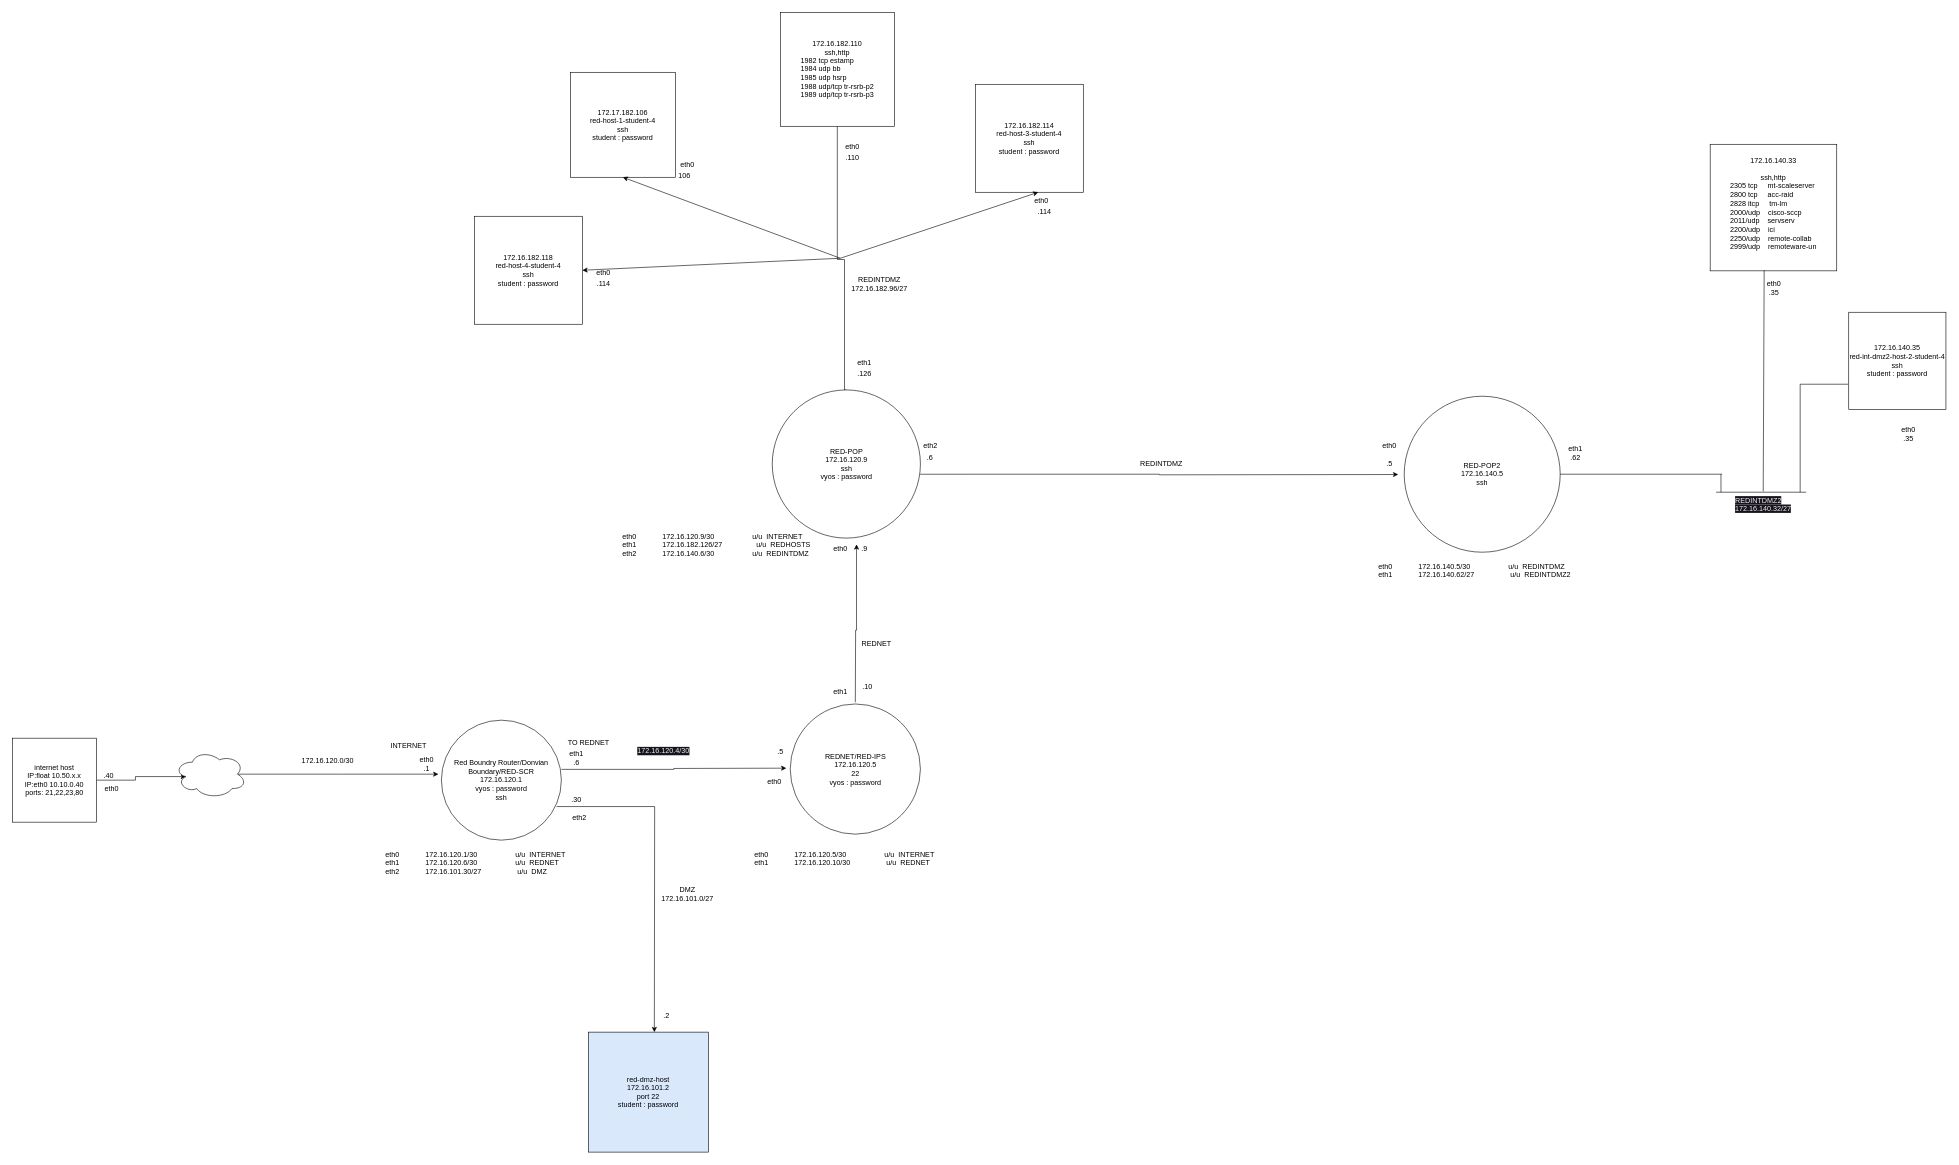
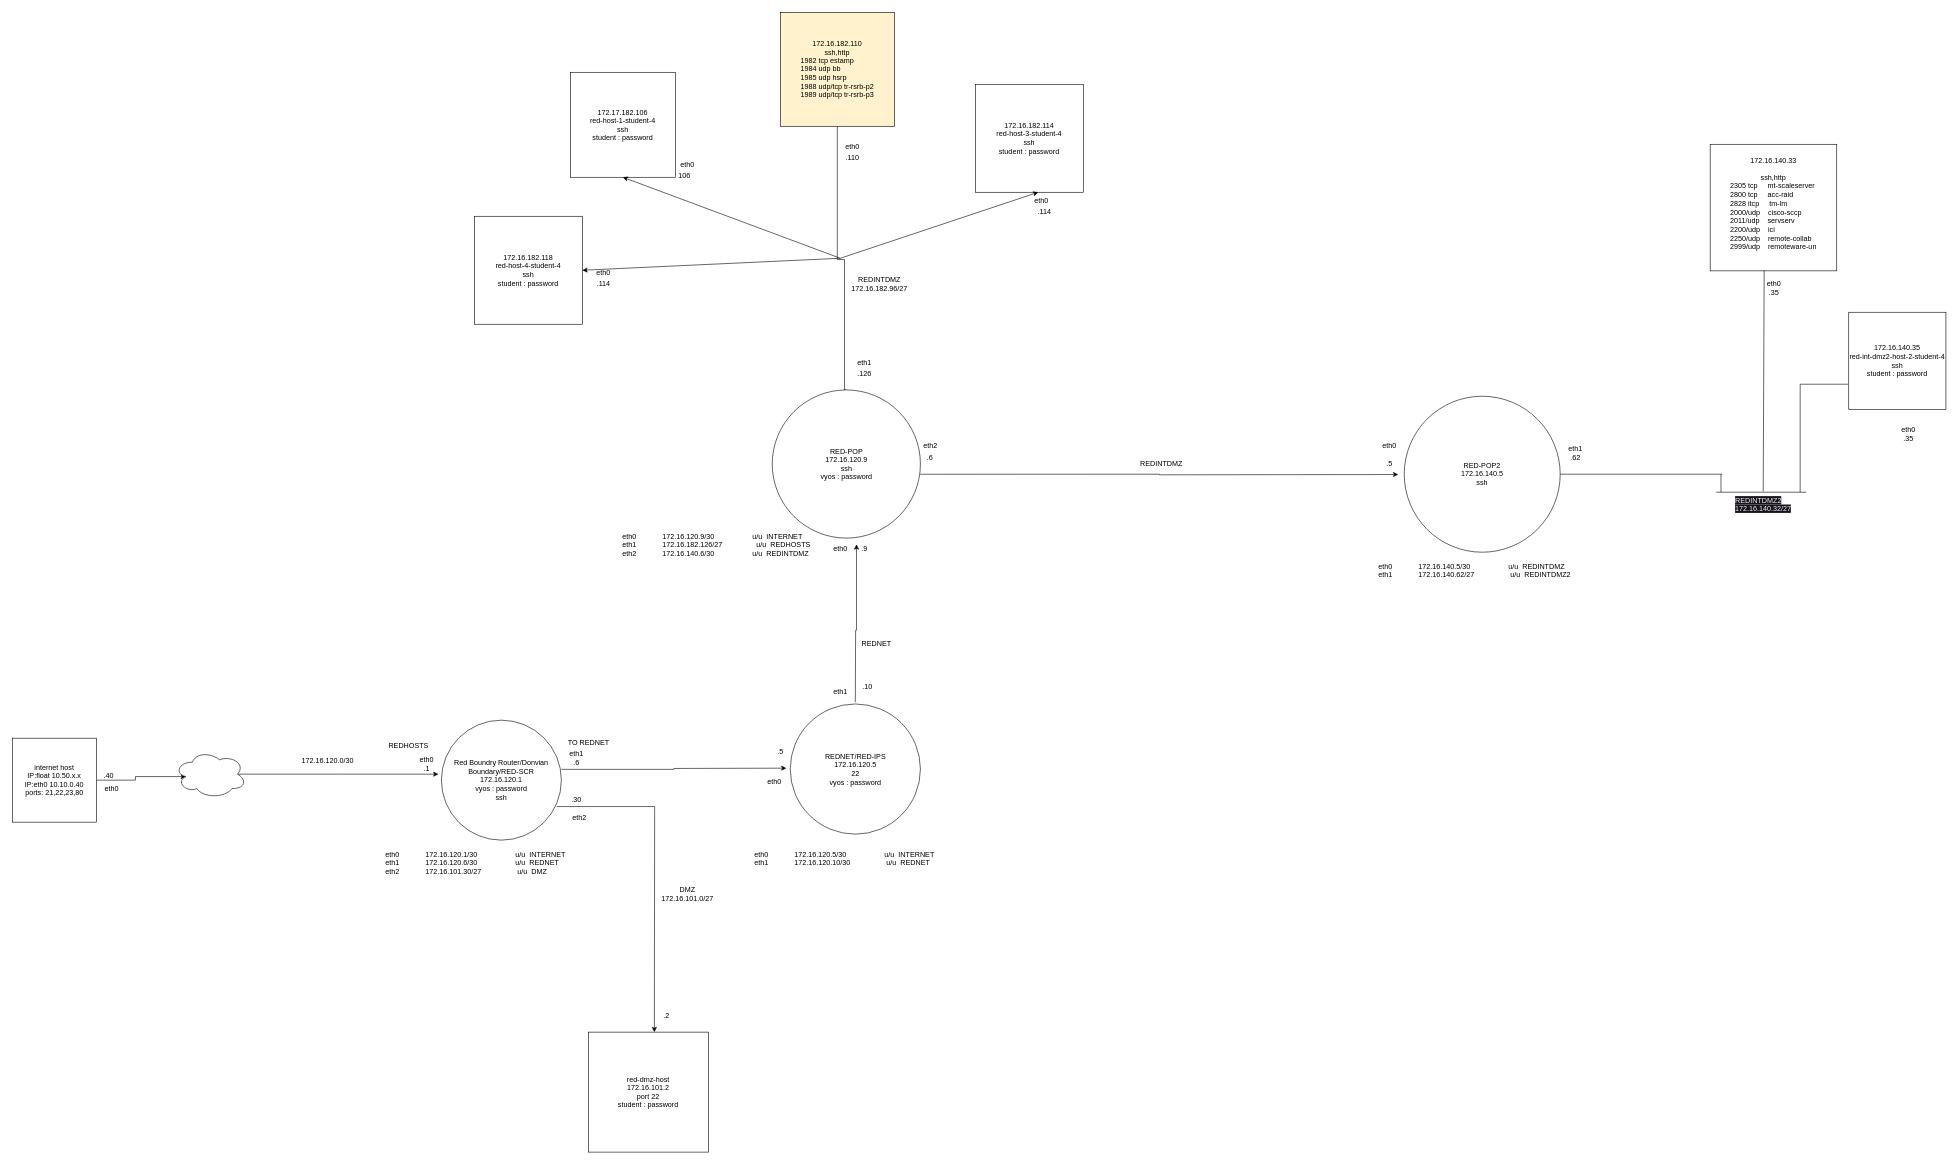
node "172.16.182.110 ssh,http 1982 tcp estamp 1984 udp bb 1985 udp hsrp 1988 udp/tcp tr-rsrb-p2 1989 udp/tcp tr-rsrb-p3": fillcolor #ffffff -> #fff2cc
node "INTERNET": label "INTERNET" -> "REDHOSTS"
node "172.16.120.4/30": removed
node "red-dmz-host 172.16.101.2 port 22 student : password": fillcolor #dae8fc -> #ffffff
